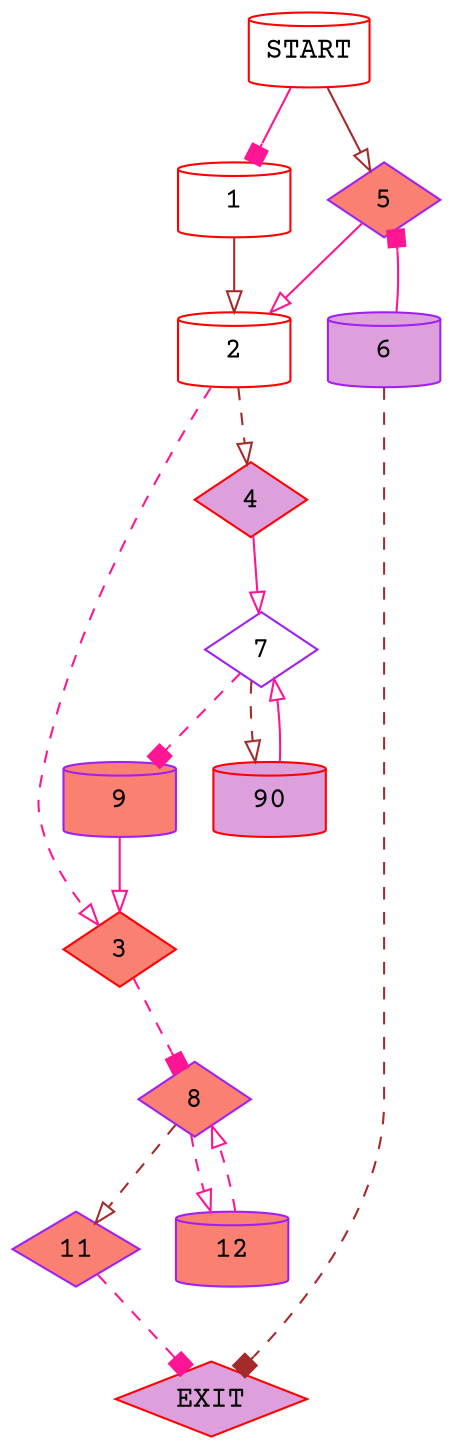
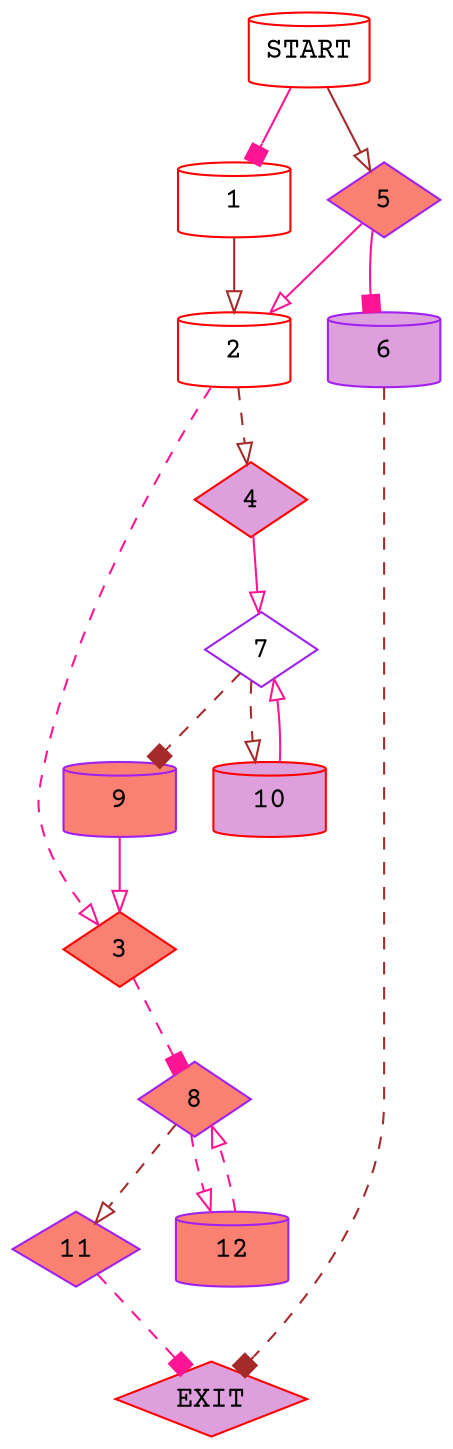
edge "6" -> "5": reversed
edge "7" -> "9": color deeppink -> brown
node "90": label "90" -> "10"
